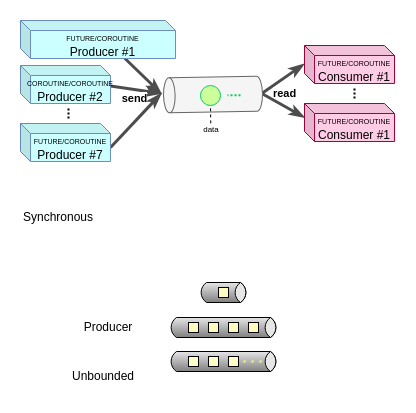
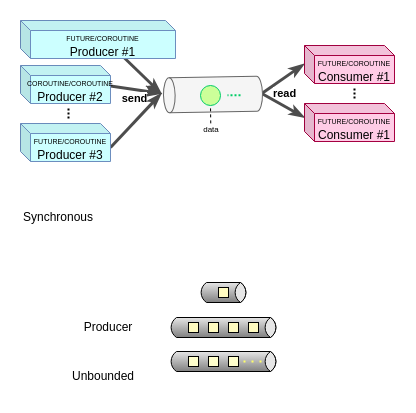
node "FUTURE/COROUTINEProducer #7": label "FUTURE/COROUTINEProducer #7" -> "FUTURE/COROUTINEProducer #3"
